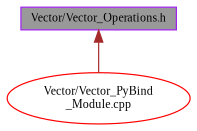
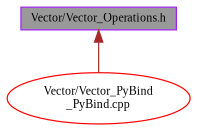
node "Vector/Vector_PyBind _Module.cpp": label "Vector/Vector_PyBind _Module.cpp" -> "Vector/Vector_PyBind _PyBind.cpp"
